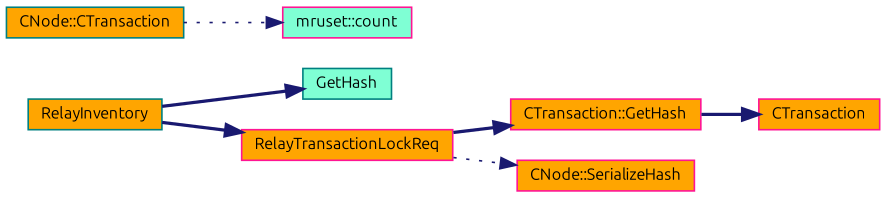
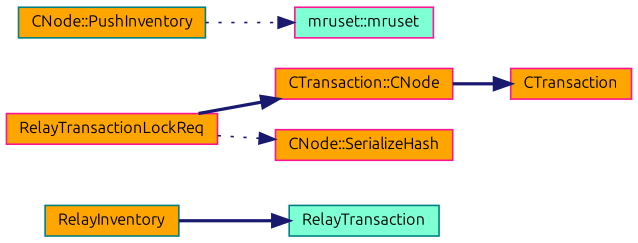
node "CNode::CTransaction": label "CNode::CTransaction" -> "CNode::PushInventory"
node "mruset::count": label "mruset::count" -> "mruset::mruset"
node "GetHash": label "GetHash" -> "RelayTransaction"
node "CTransaction::GetHash": label "CTransaction::GetHash" -> "CTransaction::CNode"
edge "RelayInventory" -> "RelayTransactionLockReq": removed
